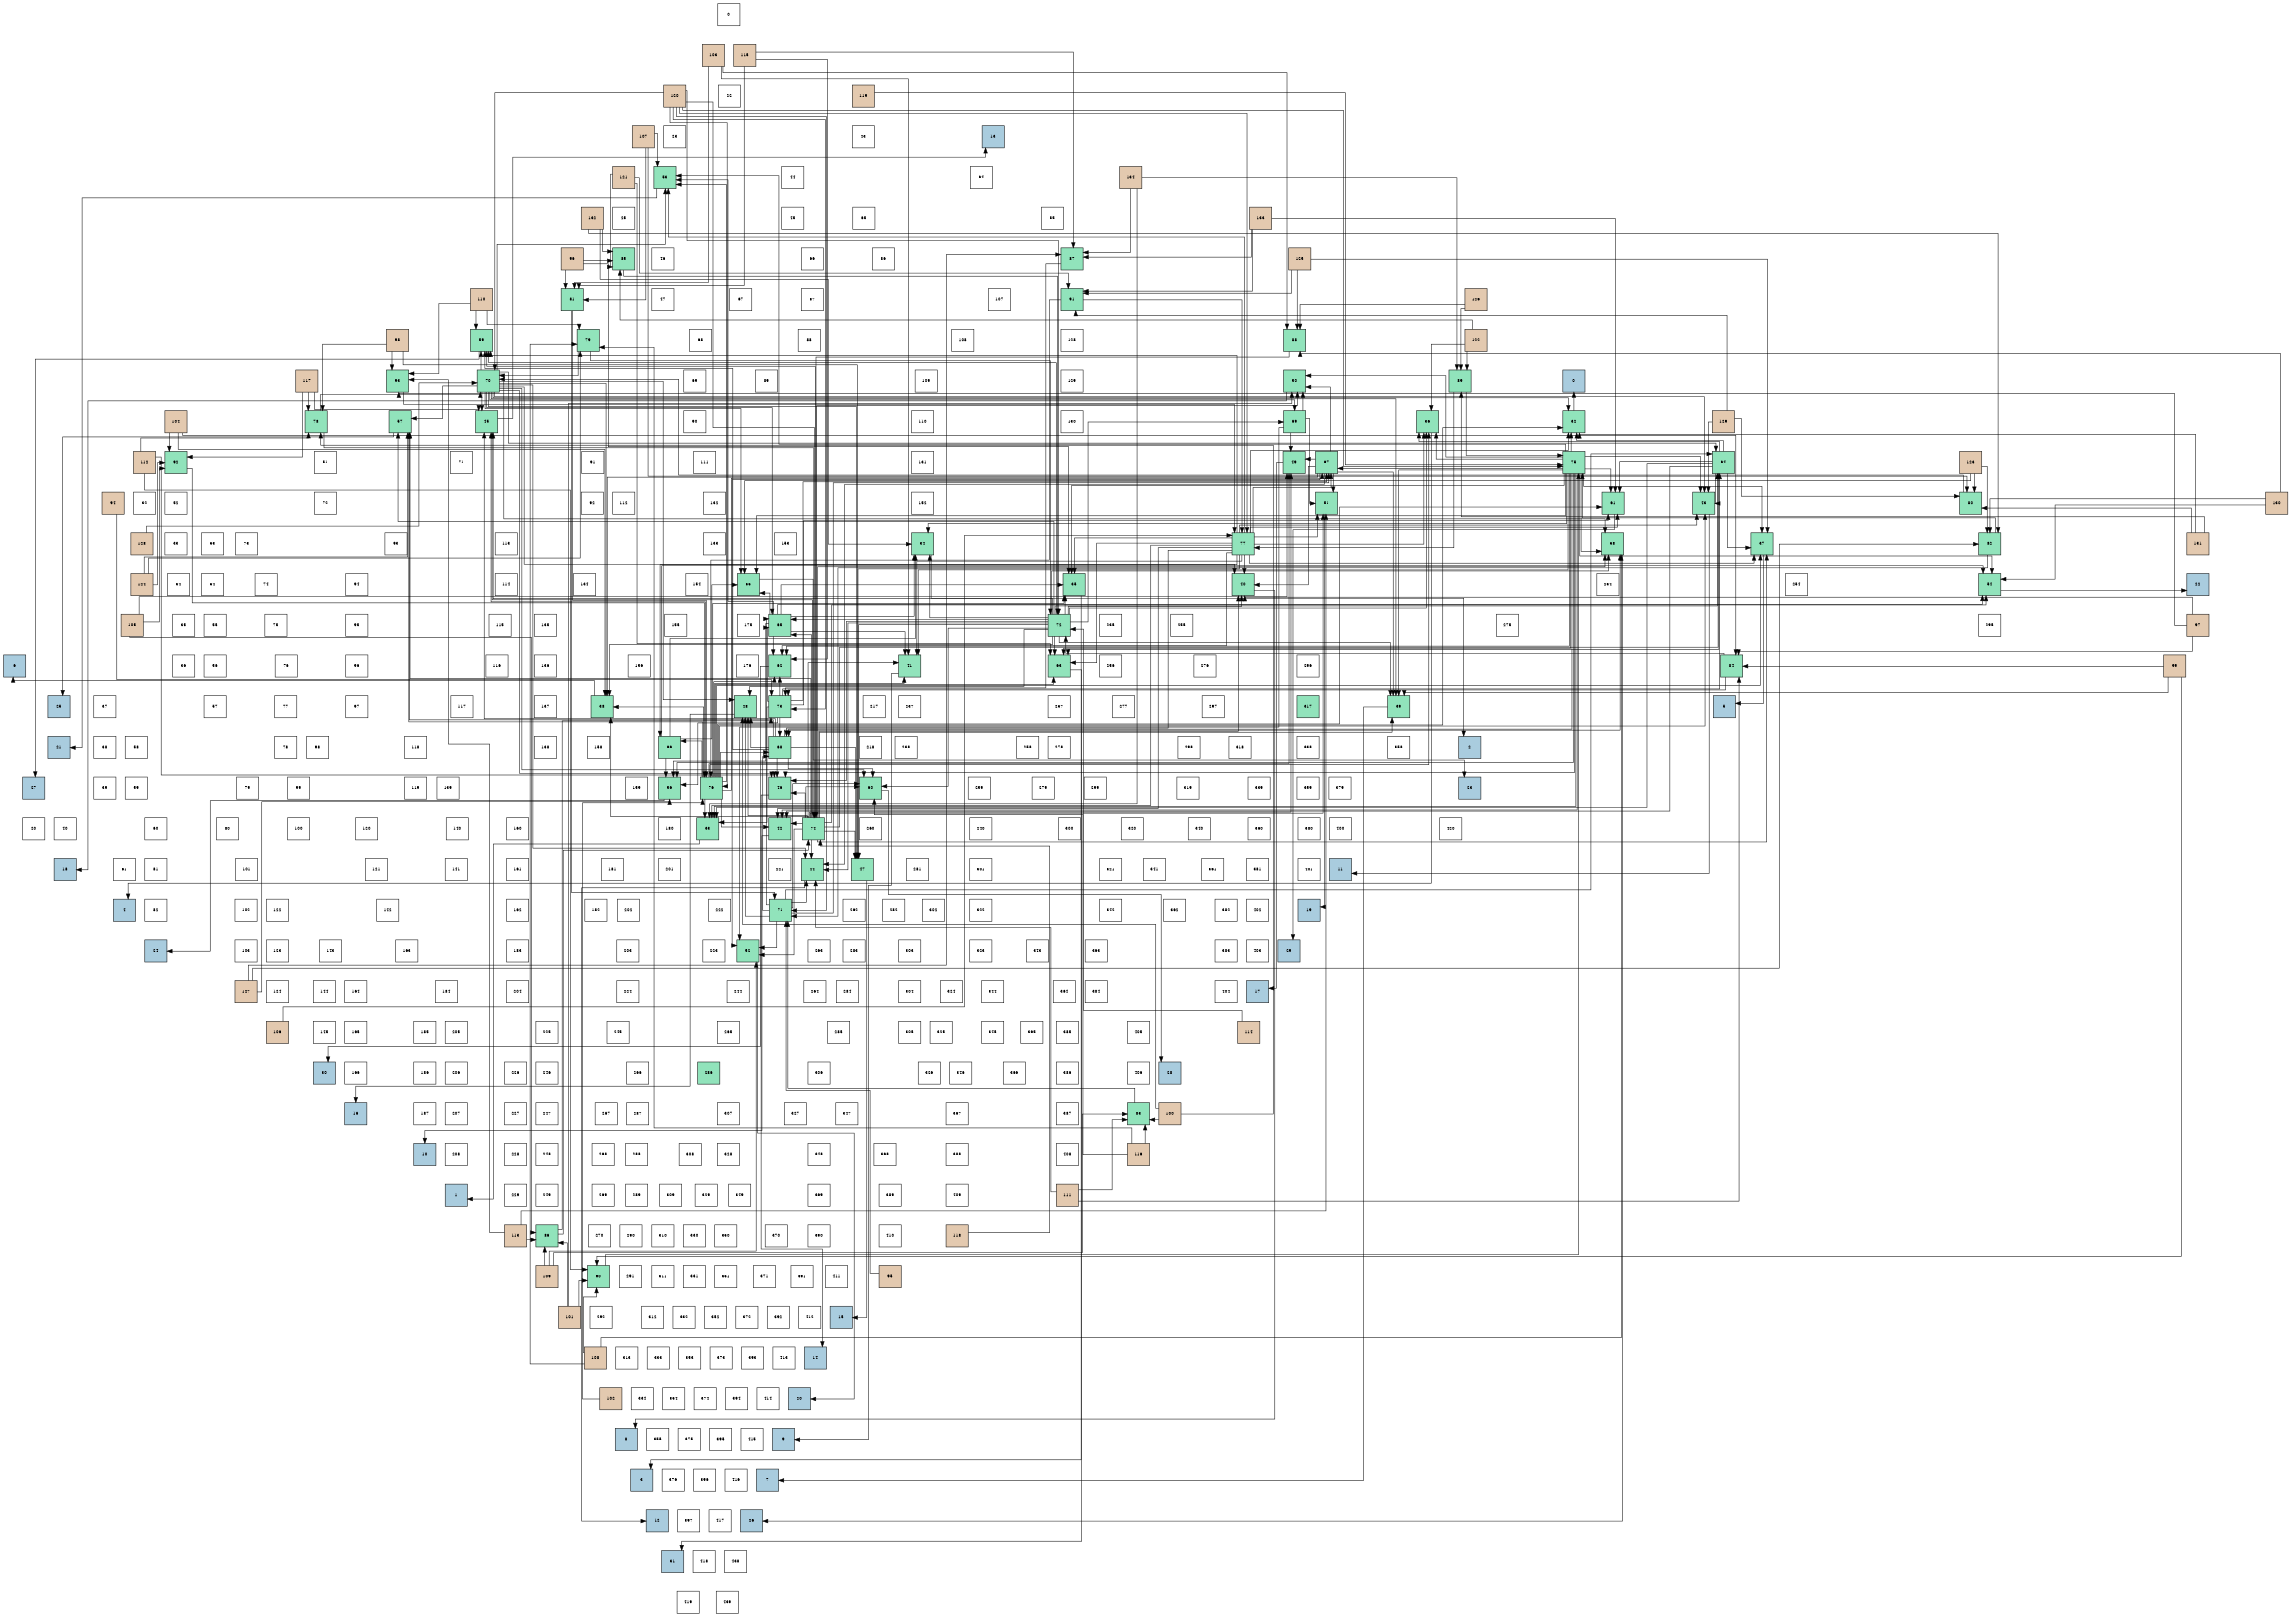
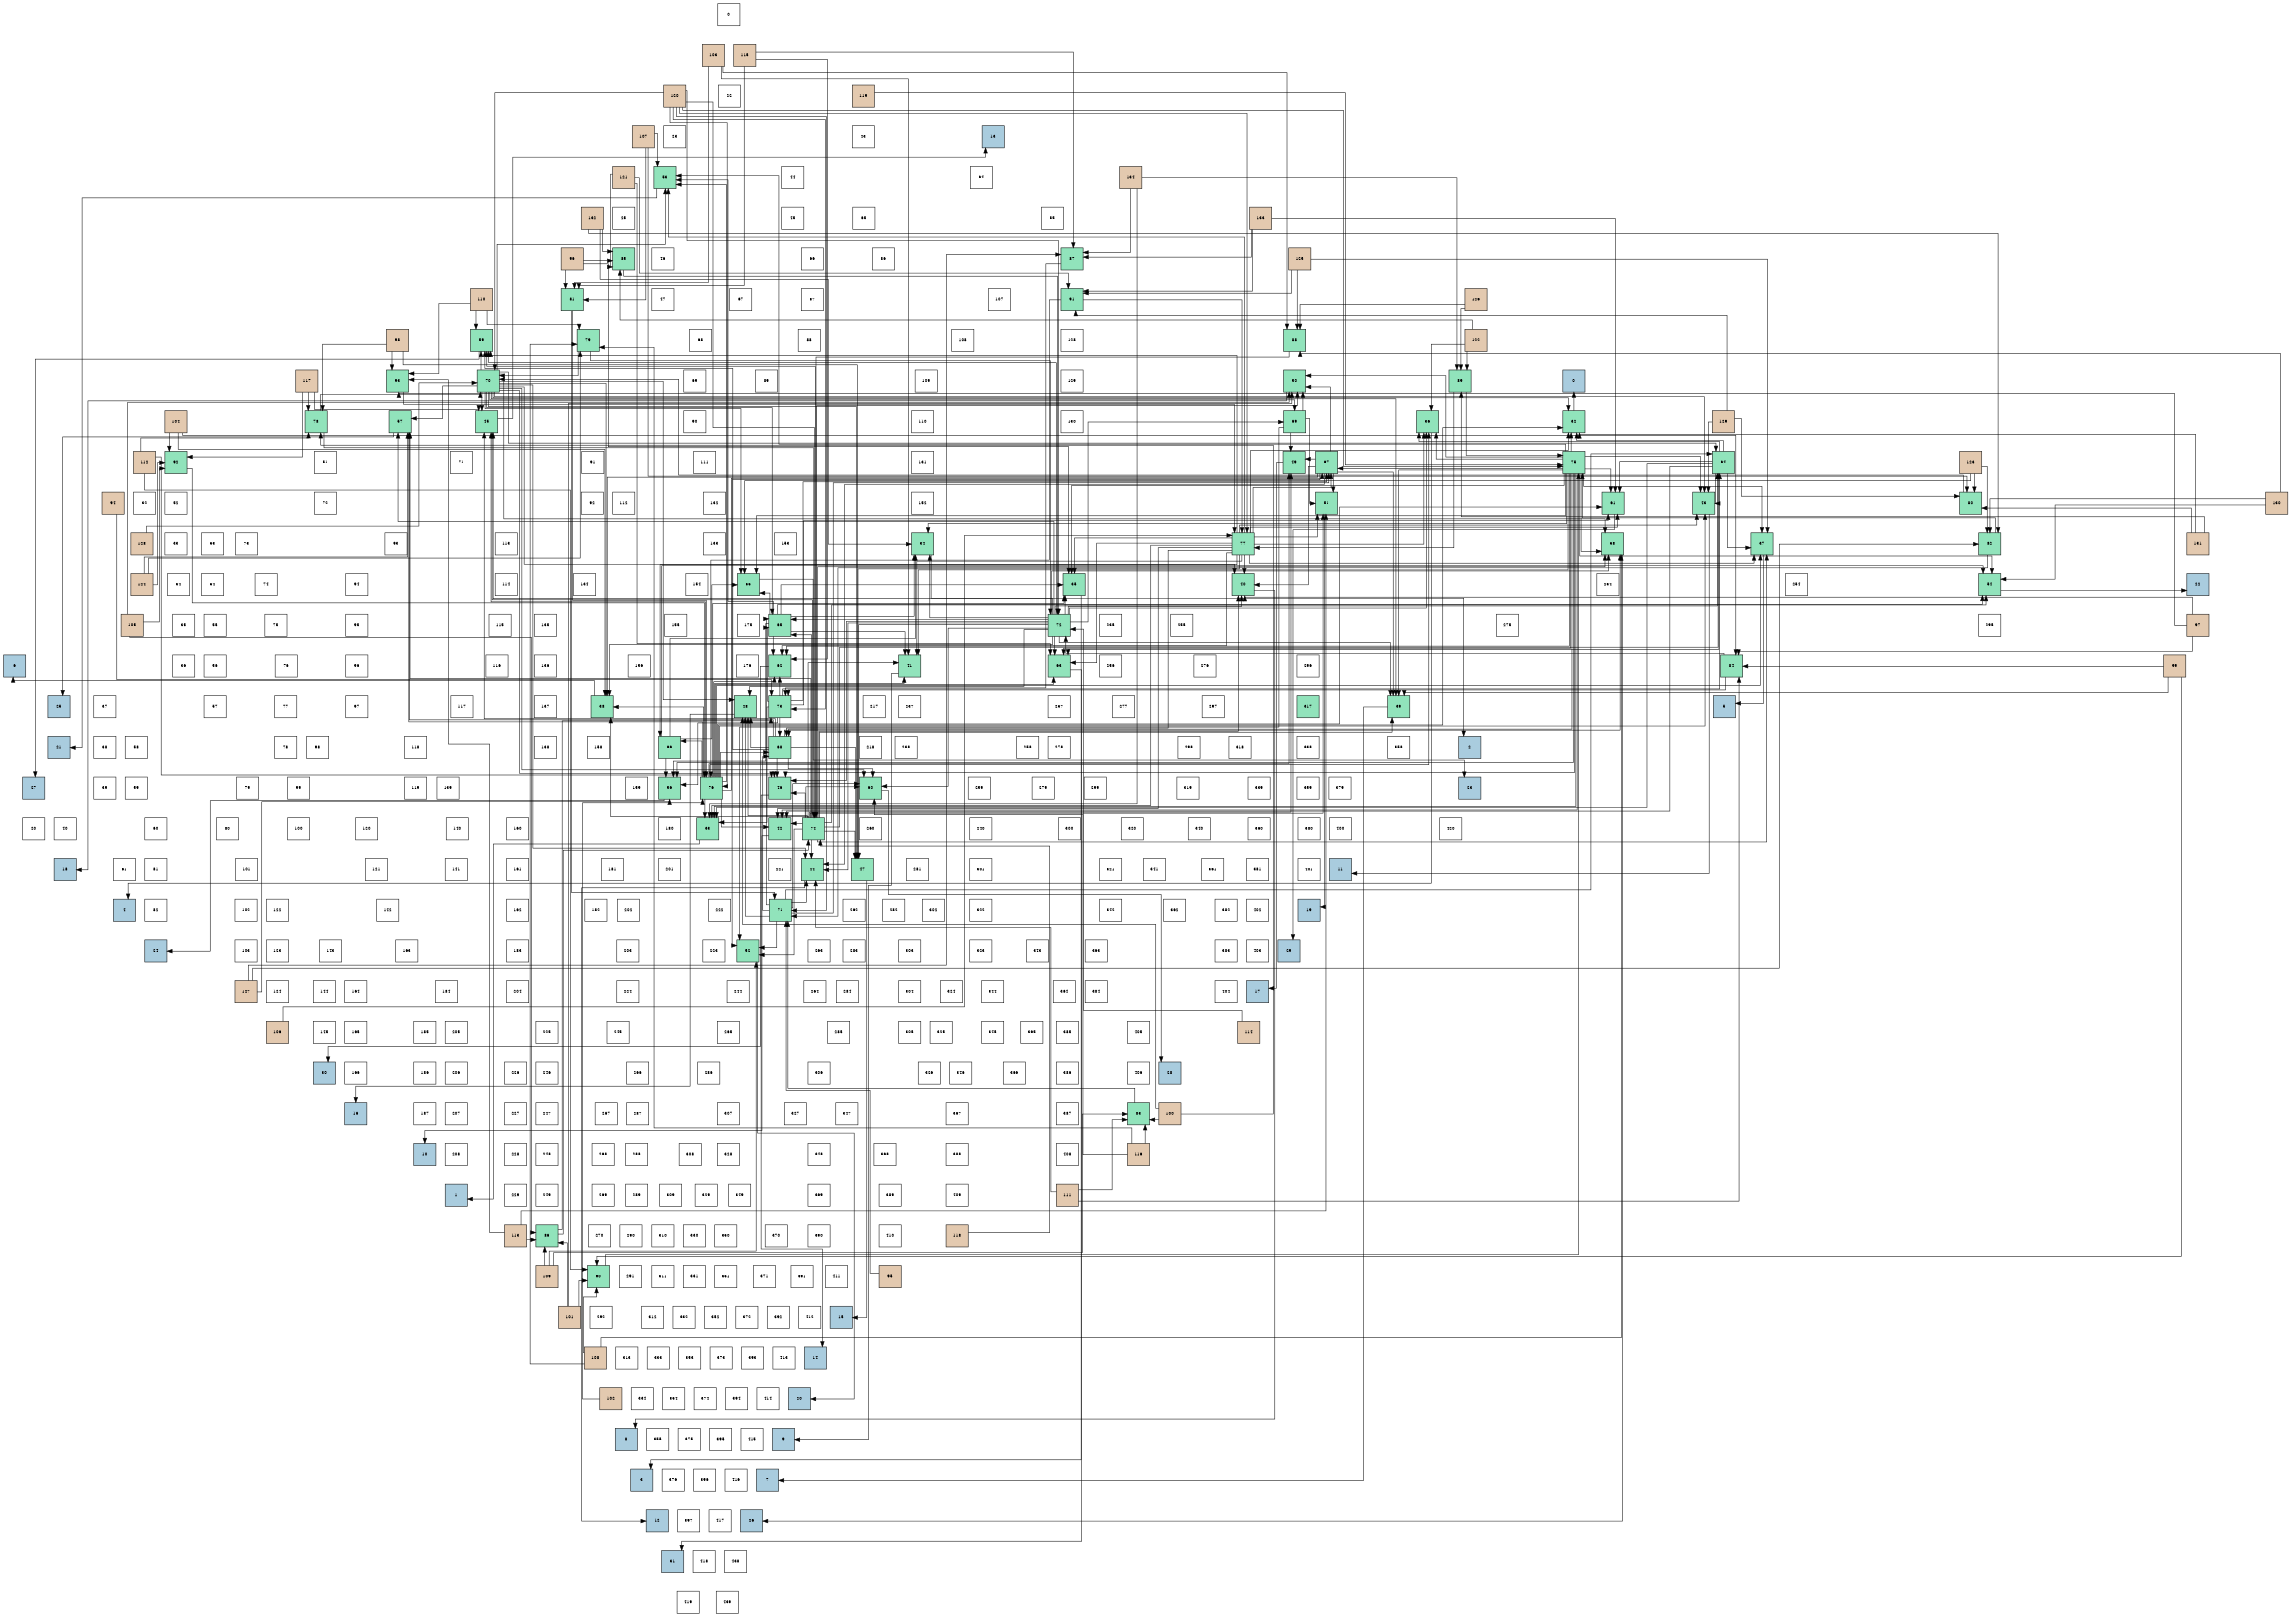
edge "105" -> "49": now "105" -> "50"
node "286": fillcolor #91e3bb -> #ffffff
